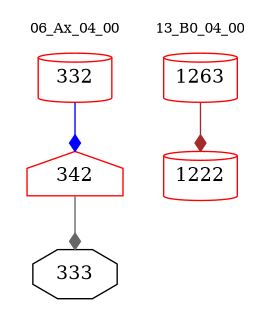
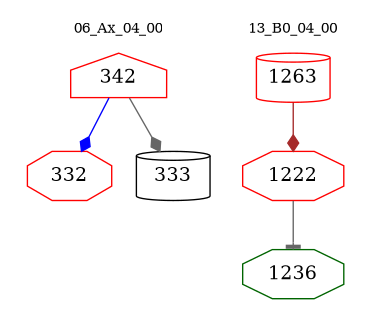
node "332": shape cylinder -> octagon
edge "332" -> "342": reversed
node "1222": shape cylinder -> octagon
node "333": shape octagon -> cylinder
node "1236": added
